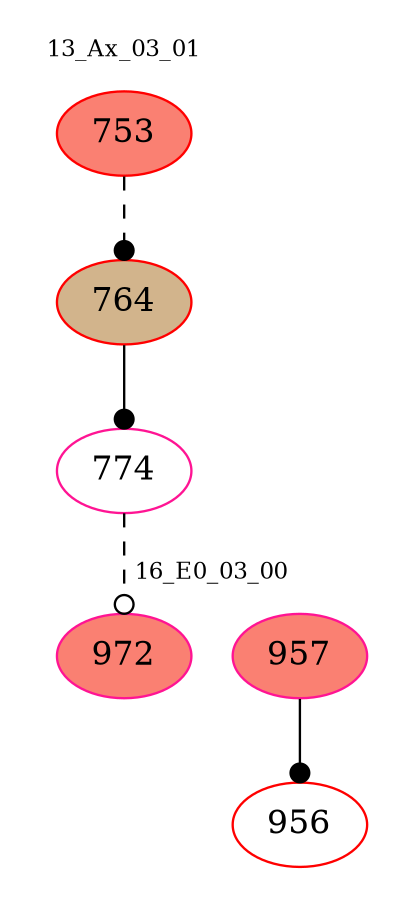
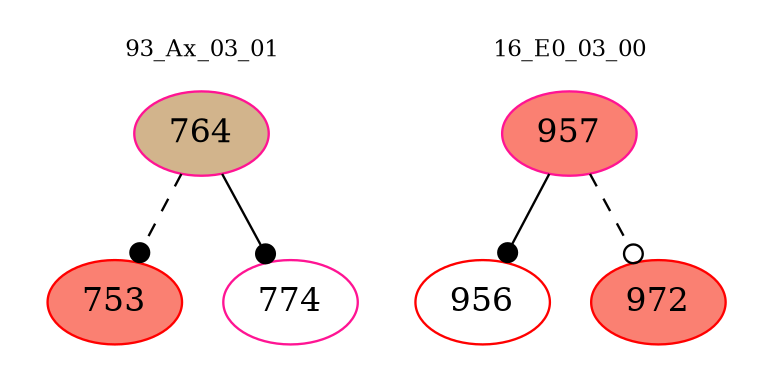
cluster "13_Ax_03_01": label "13_Ax_03_01" -> "93_Ax_03_01"
edge "753" -> "764": reversed
node "764": color red -> deeppink
edge "774" -> "972": now "957" -> "972"
node "972": color deeppink -> red
